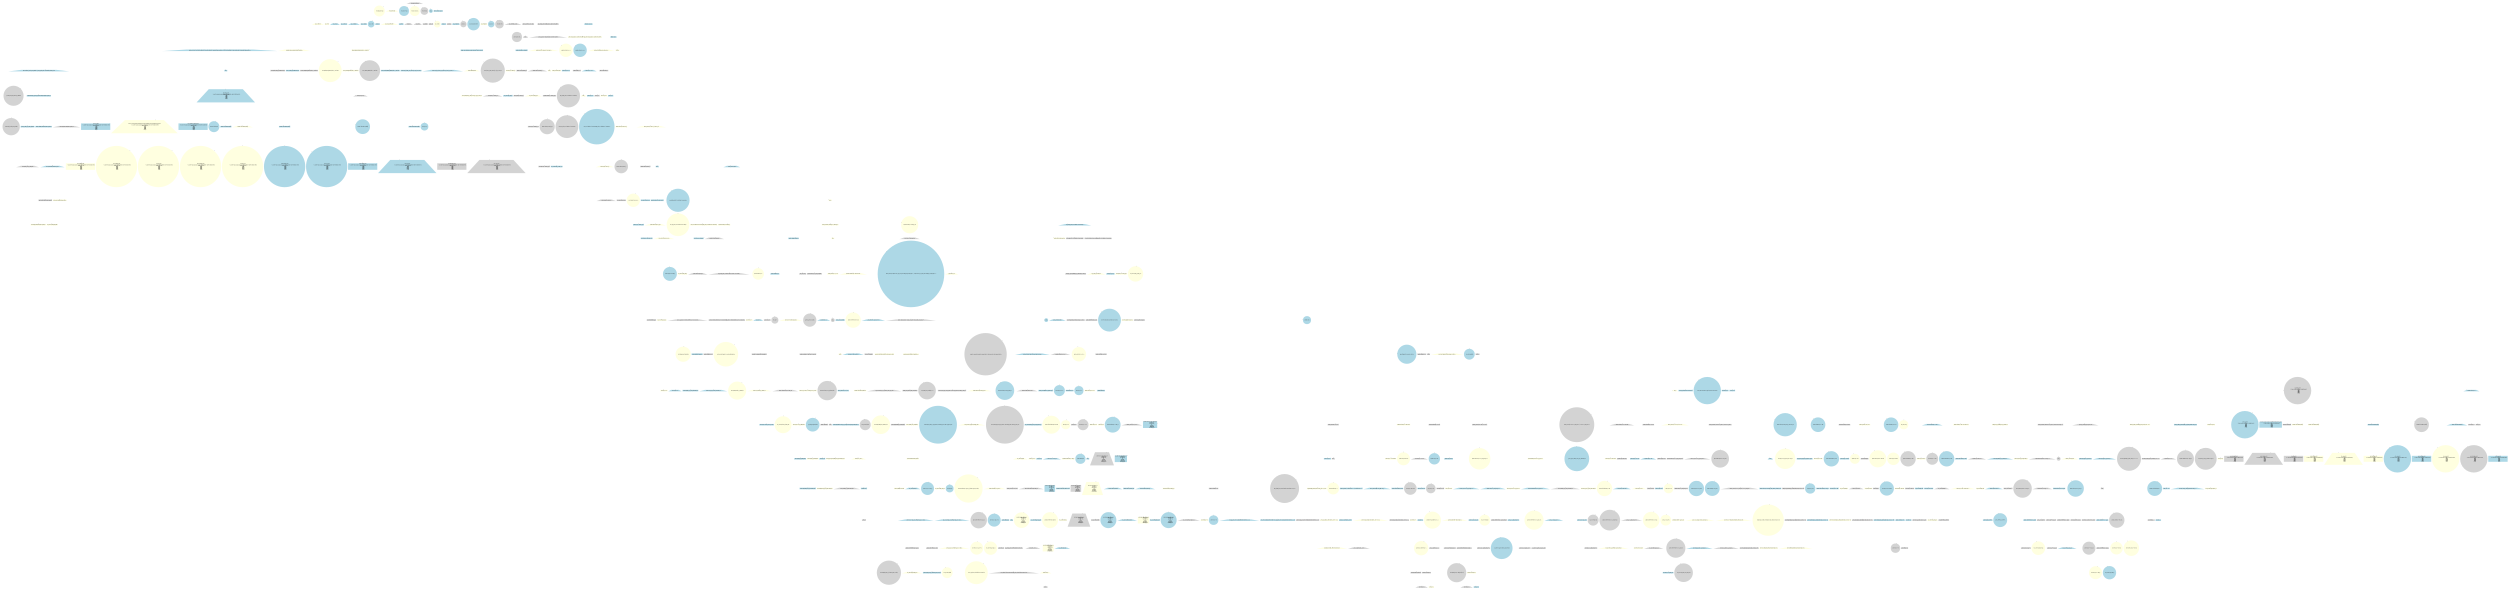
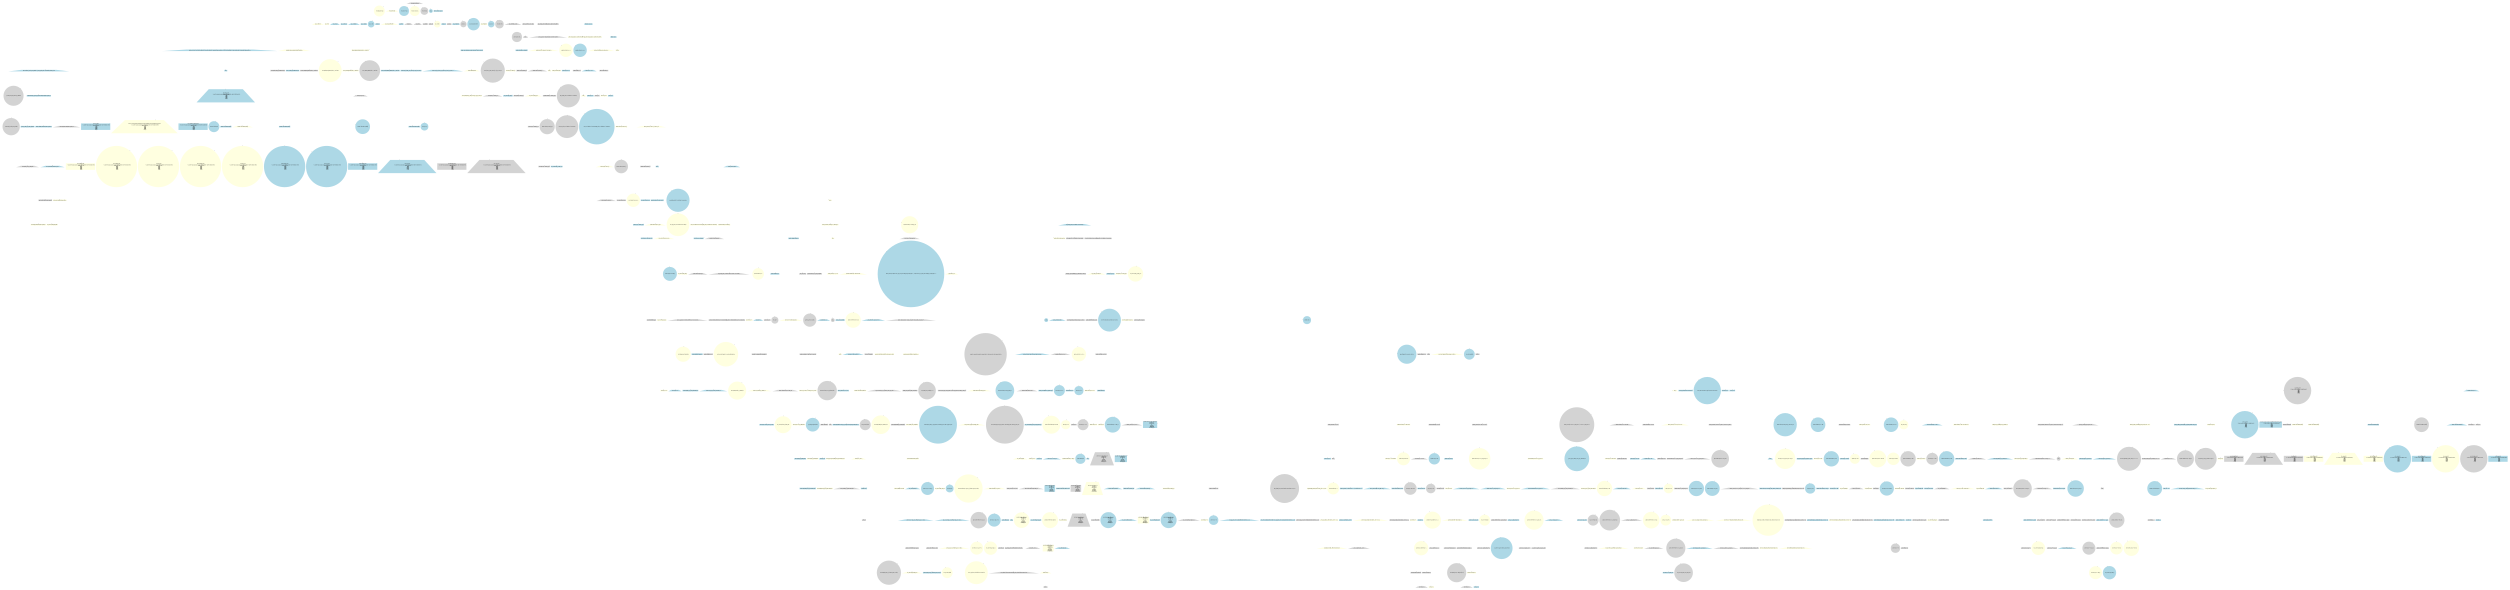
node "(LITERAL,0xFFF7FFFC,v28 & 0xFFF7FFFC)": removed
